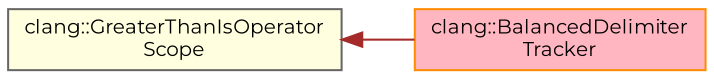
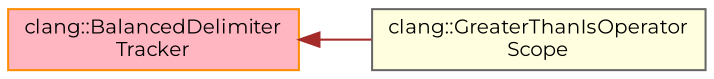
edge "clang::BalancedDelimiter Tracker" -> "clang::GreaterThanIsOperator Scope": reversed
